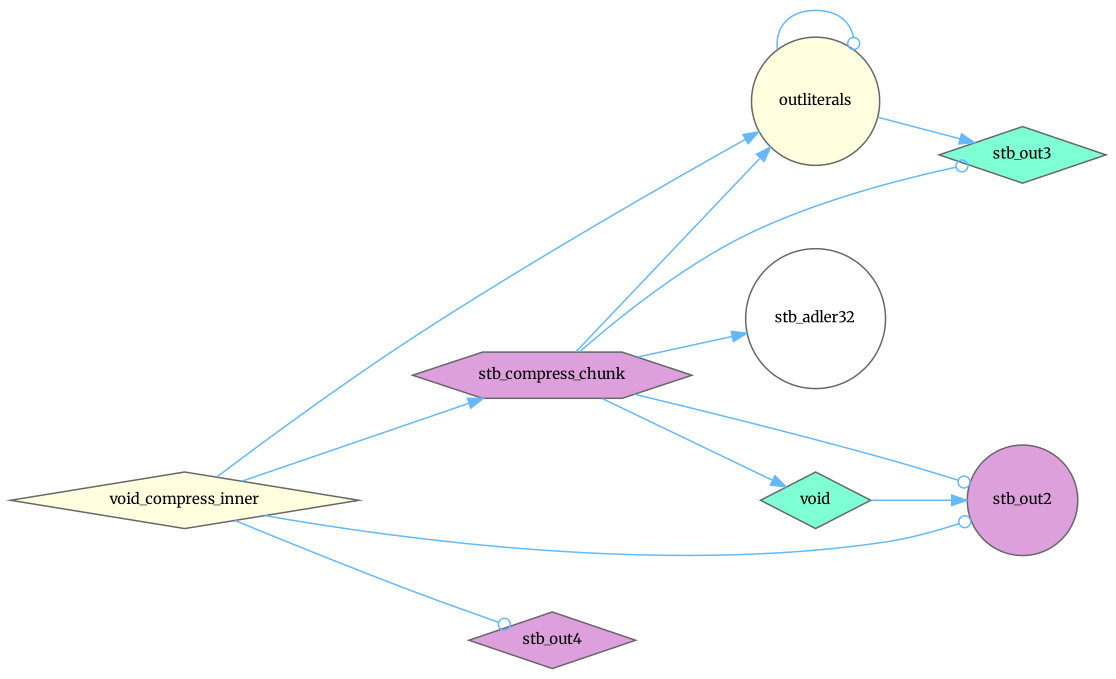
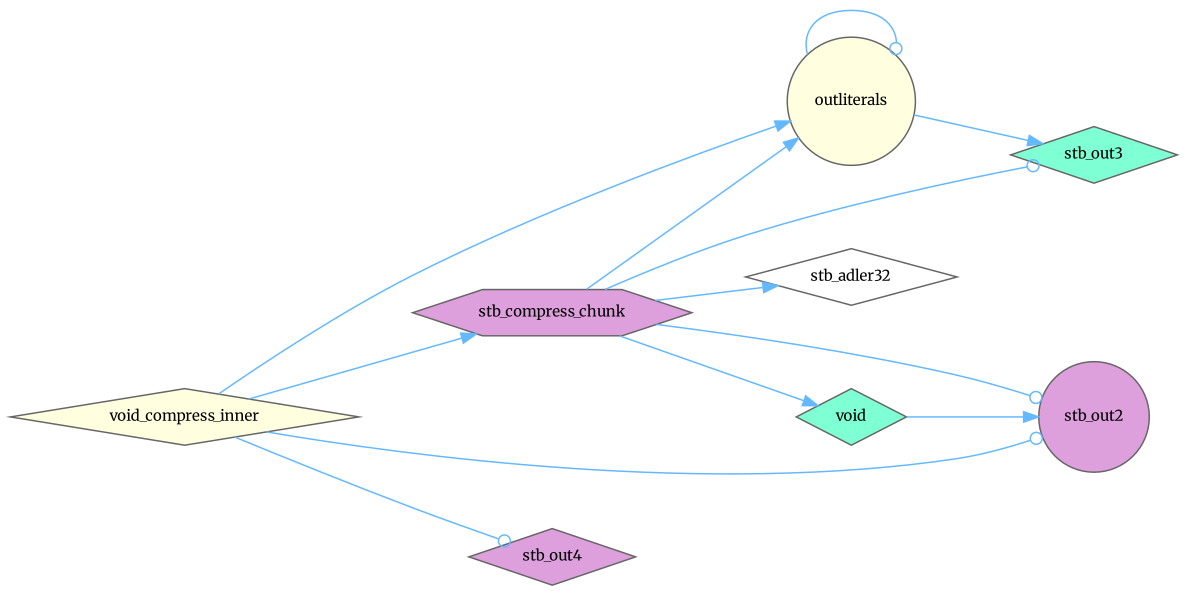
node "stb_adler32": shape circle -> diamond
